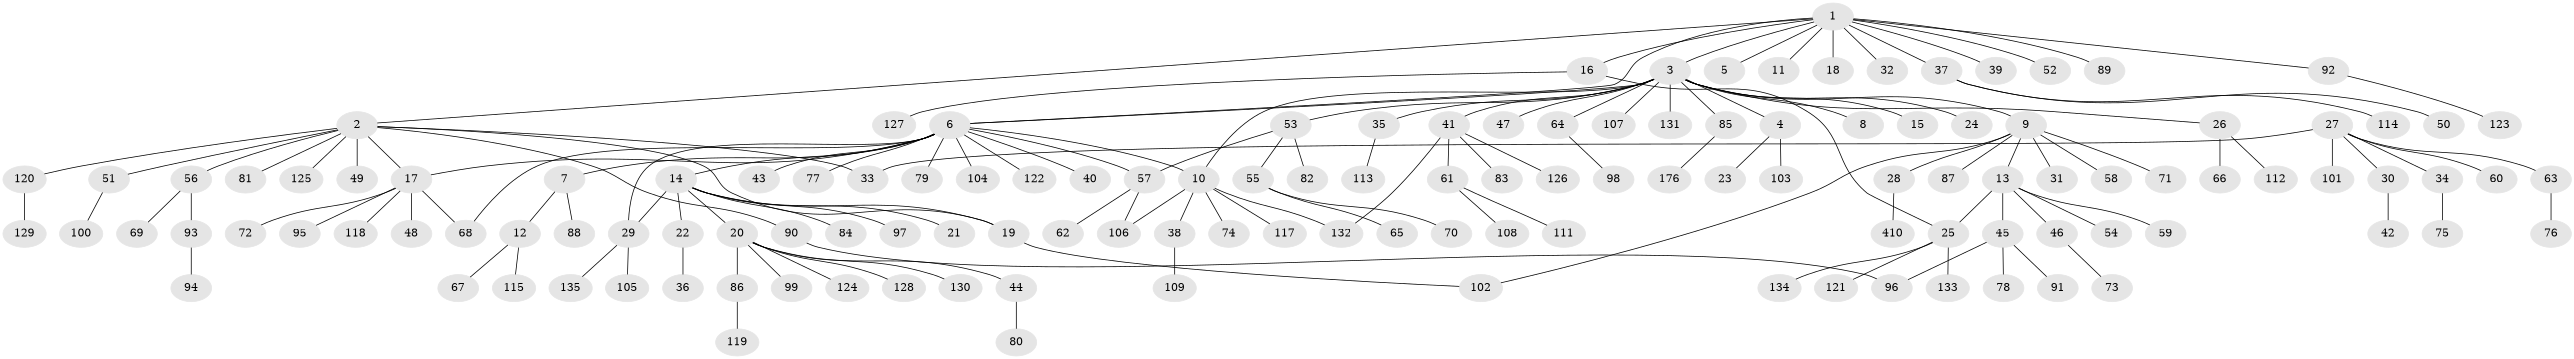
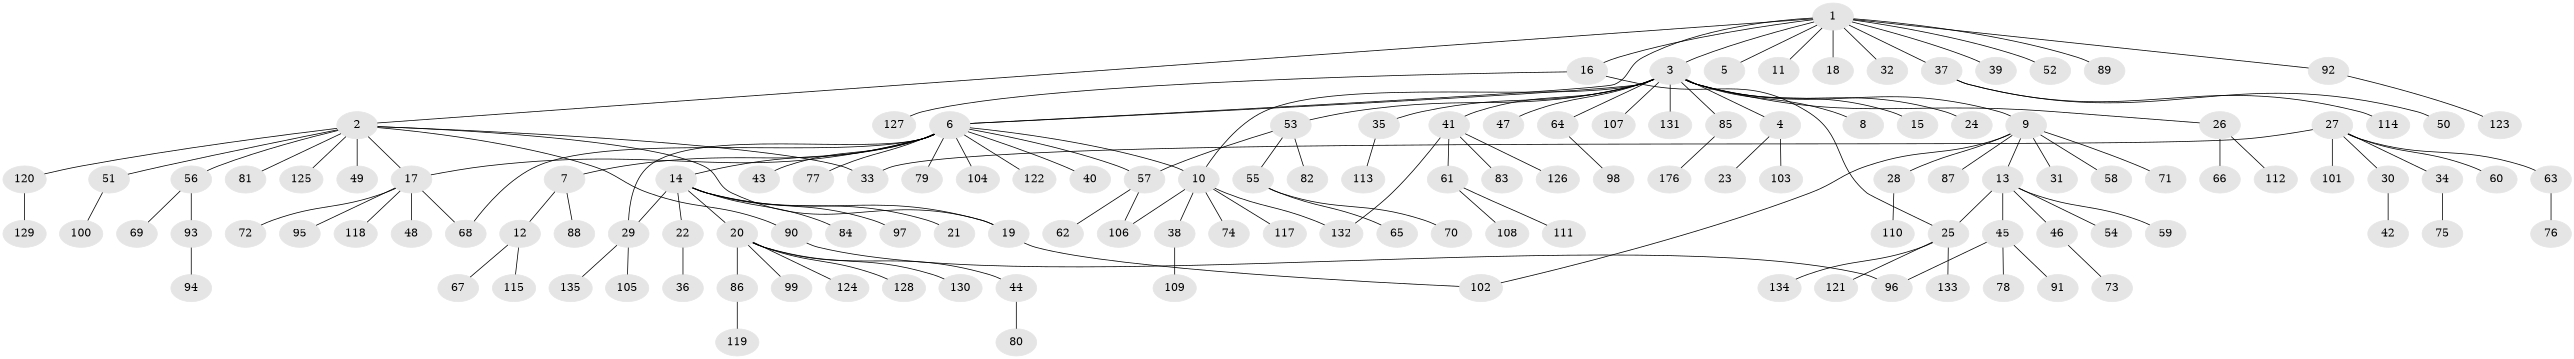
node "410": label "410" -> "110"
